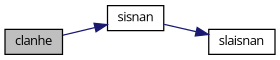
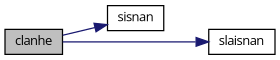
edge "sisnan" -> "slaisnan": now "clanhe" -> "slaisnan"
